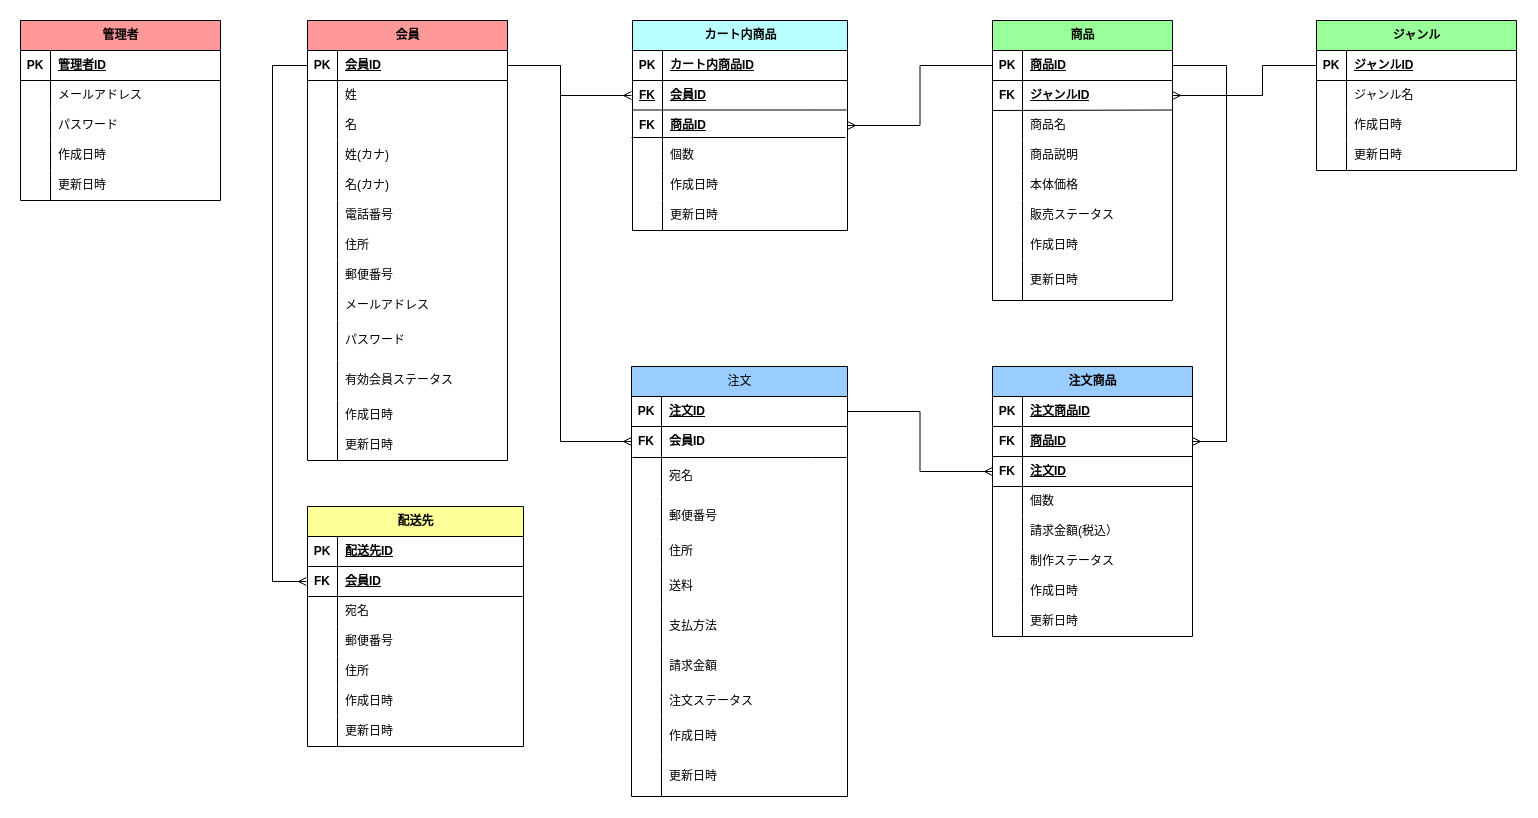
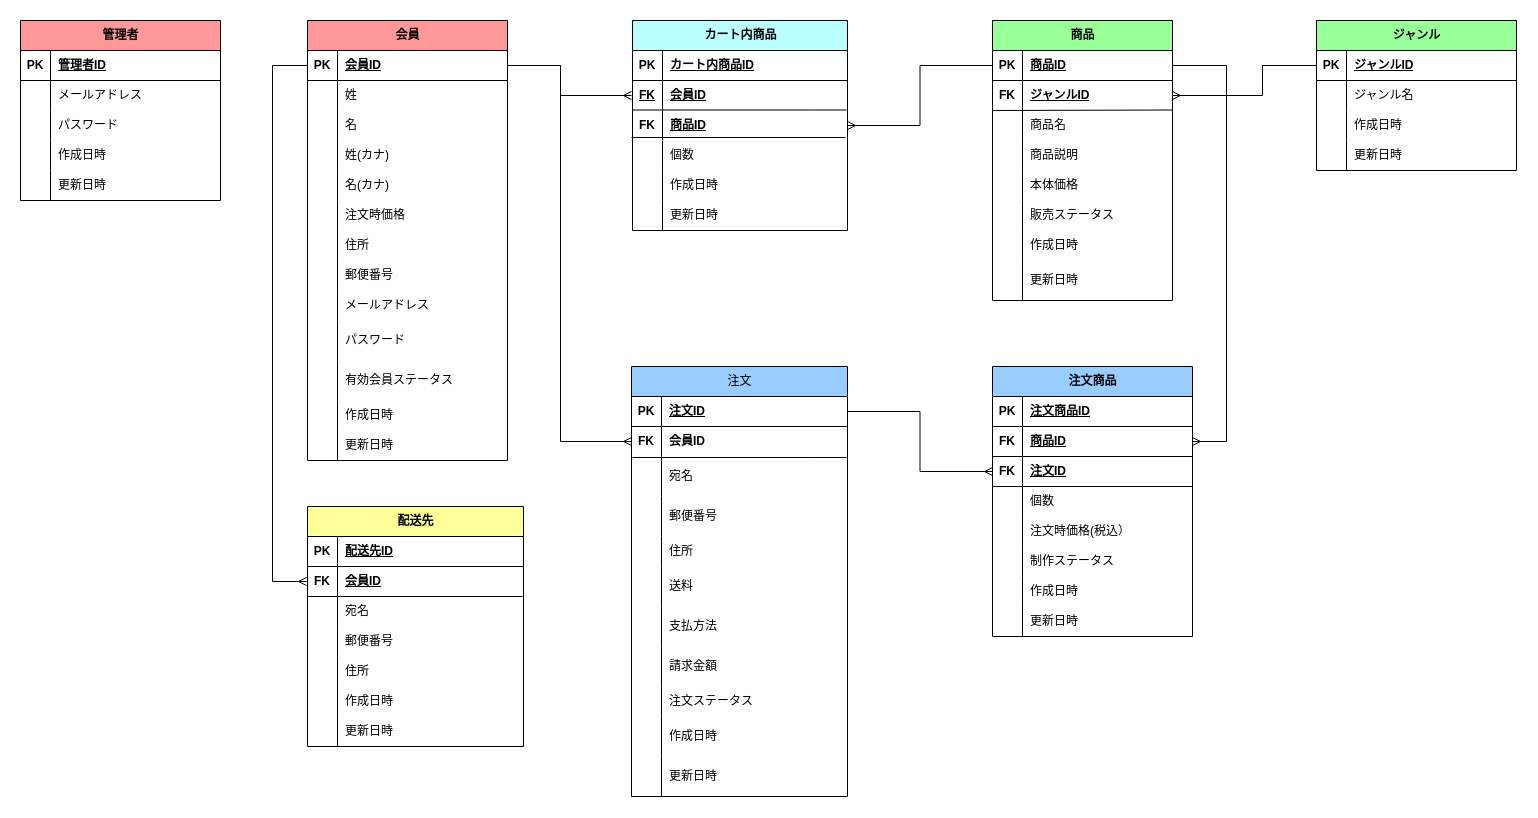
node "電話番号": label "電話番号" -> "注文時価格"
node "請求金額(税込）": label "請求金額(税込）" -> "注文時価格(税込）"
